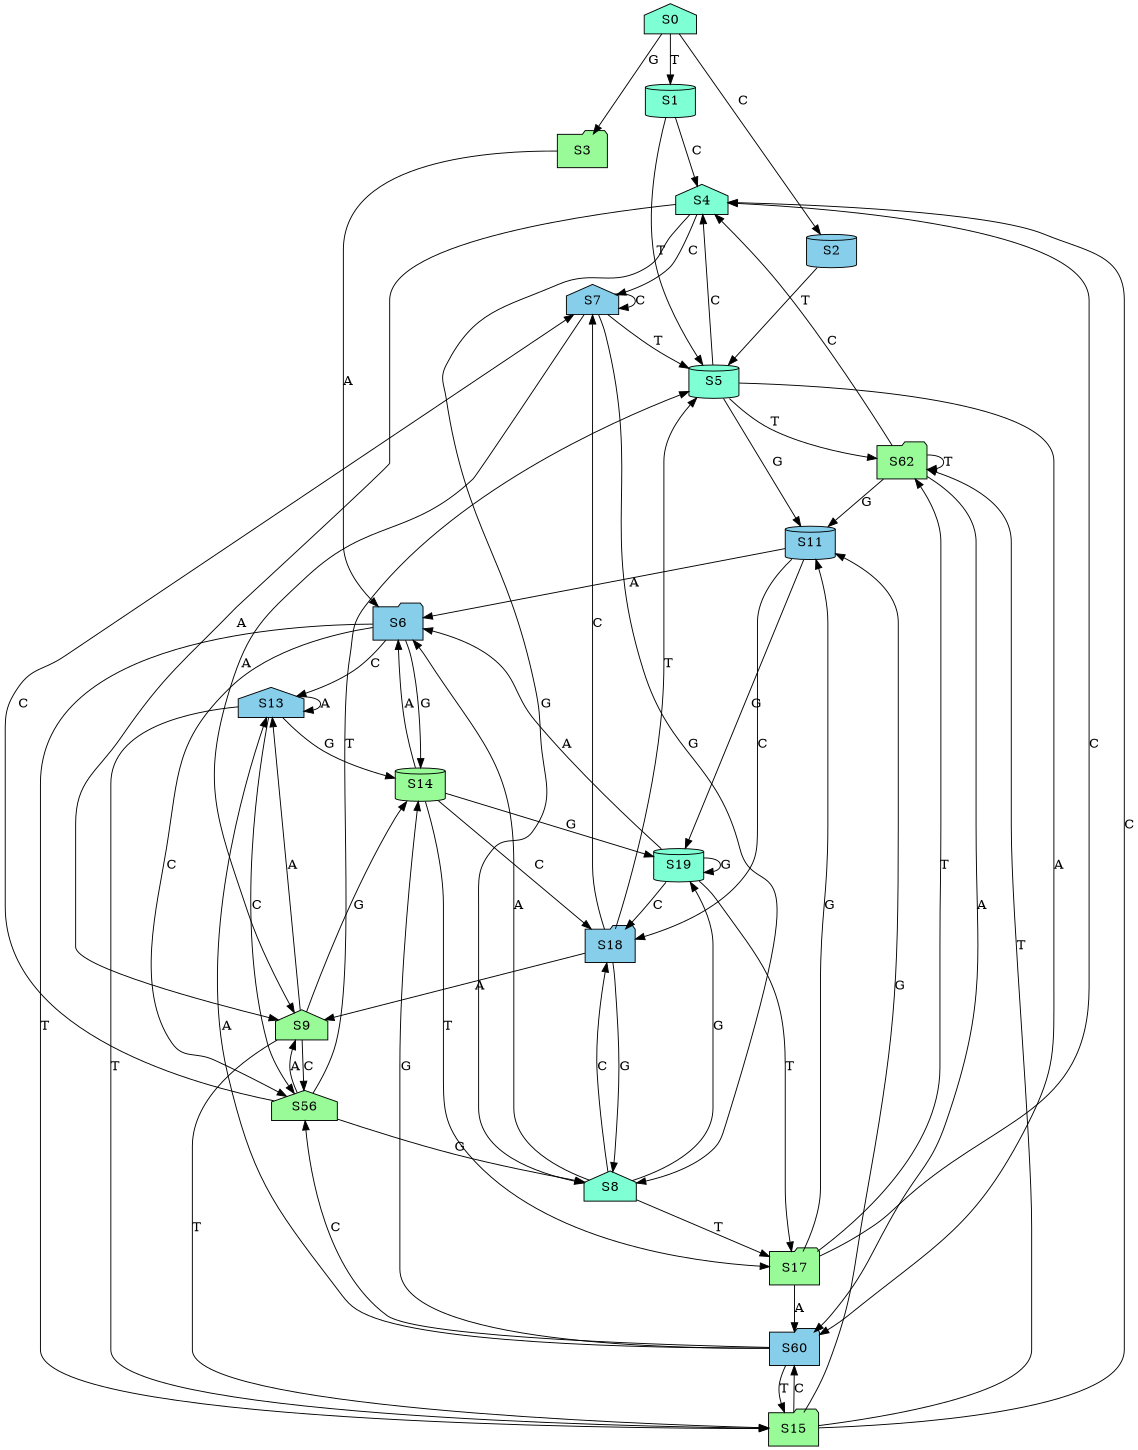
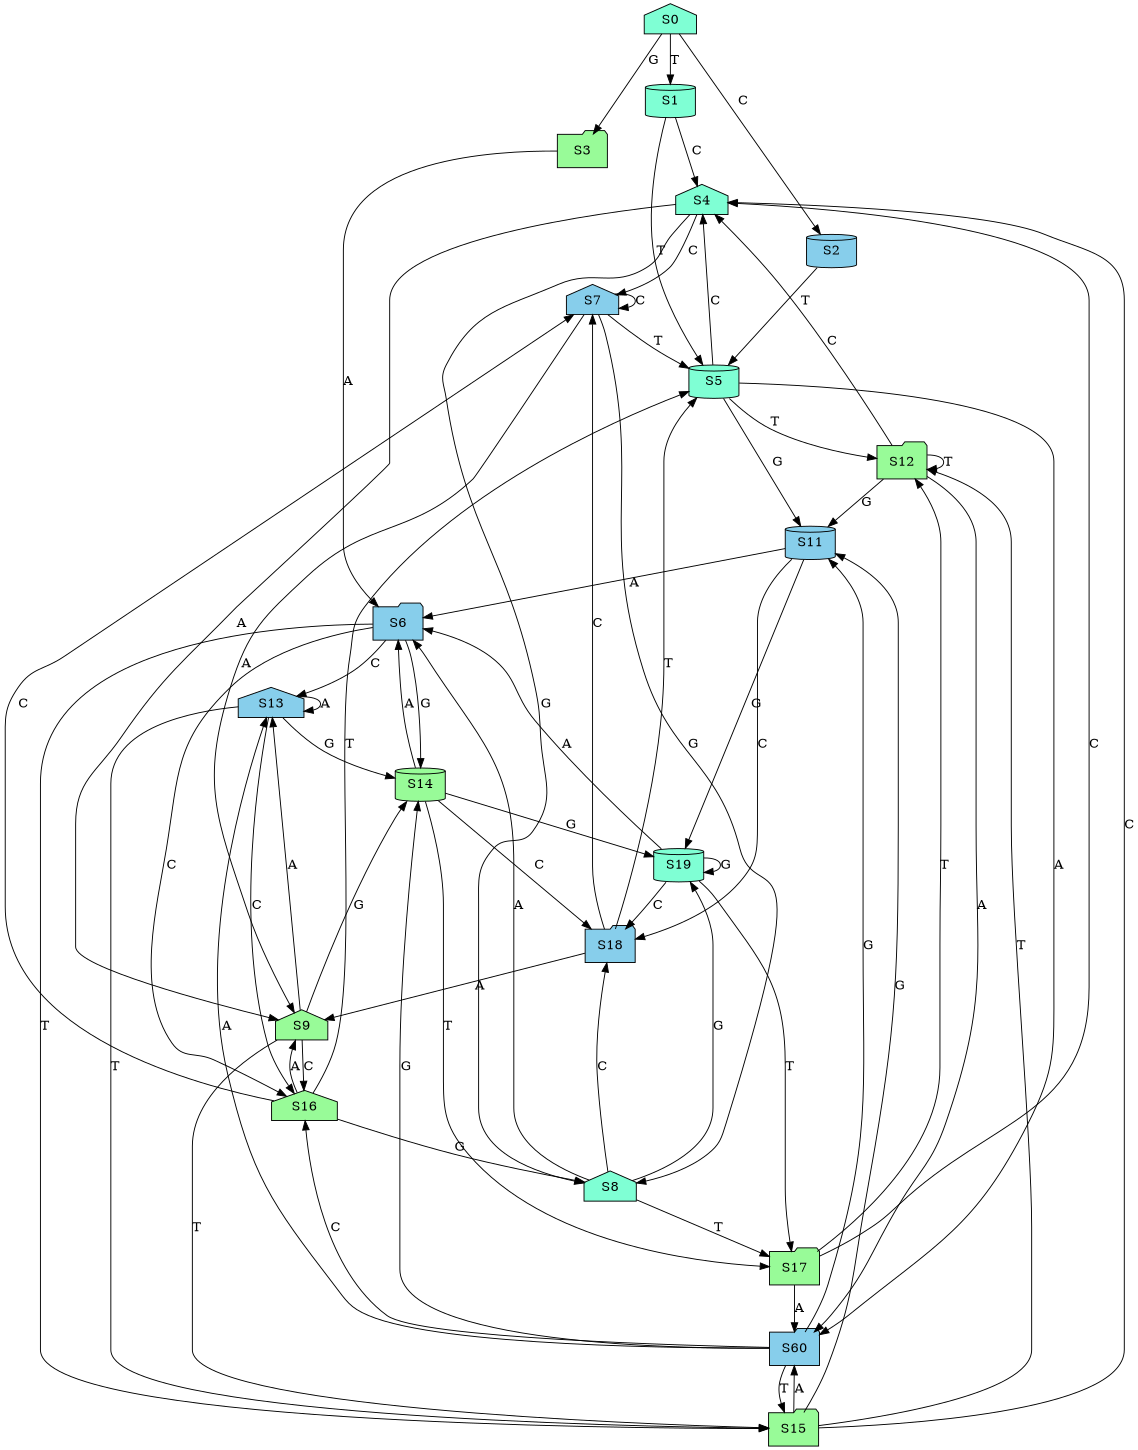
node "S62": label "S62" -> "S12"
edge "S17" -> "S11": now "S60" -> "S11"
edge "S18" -> "S8": removed, label "G"
node "S56": label "S56" -> "S16"
edge "S15" -> "S60": label "C" -> "A"
